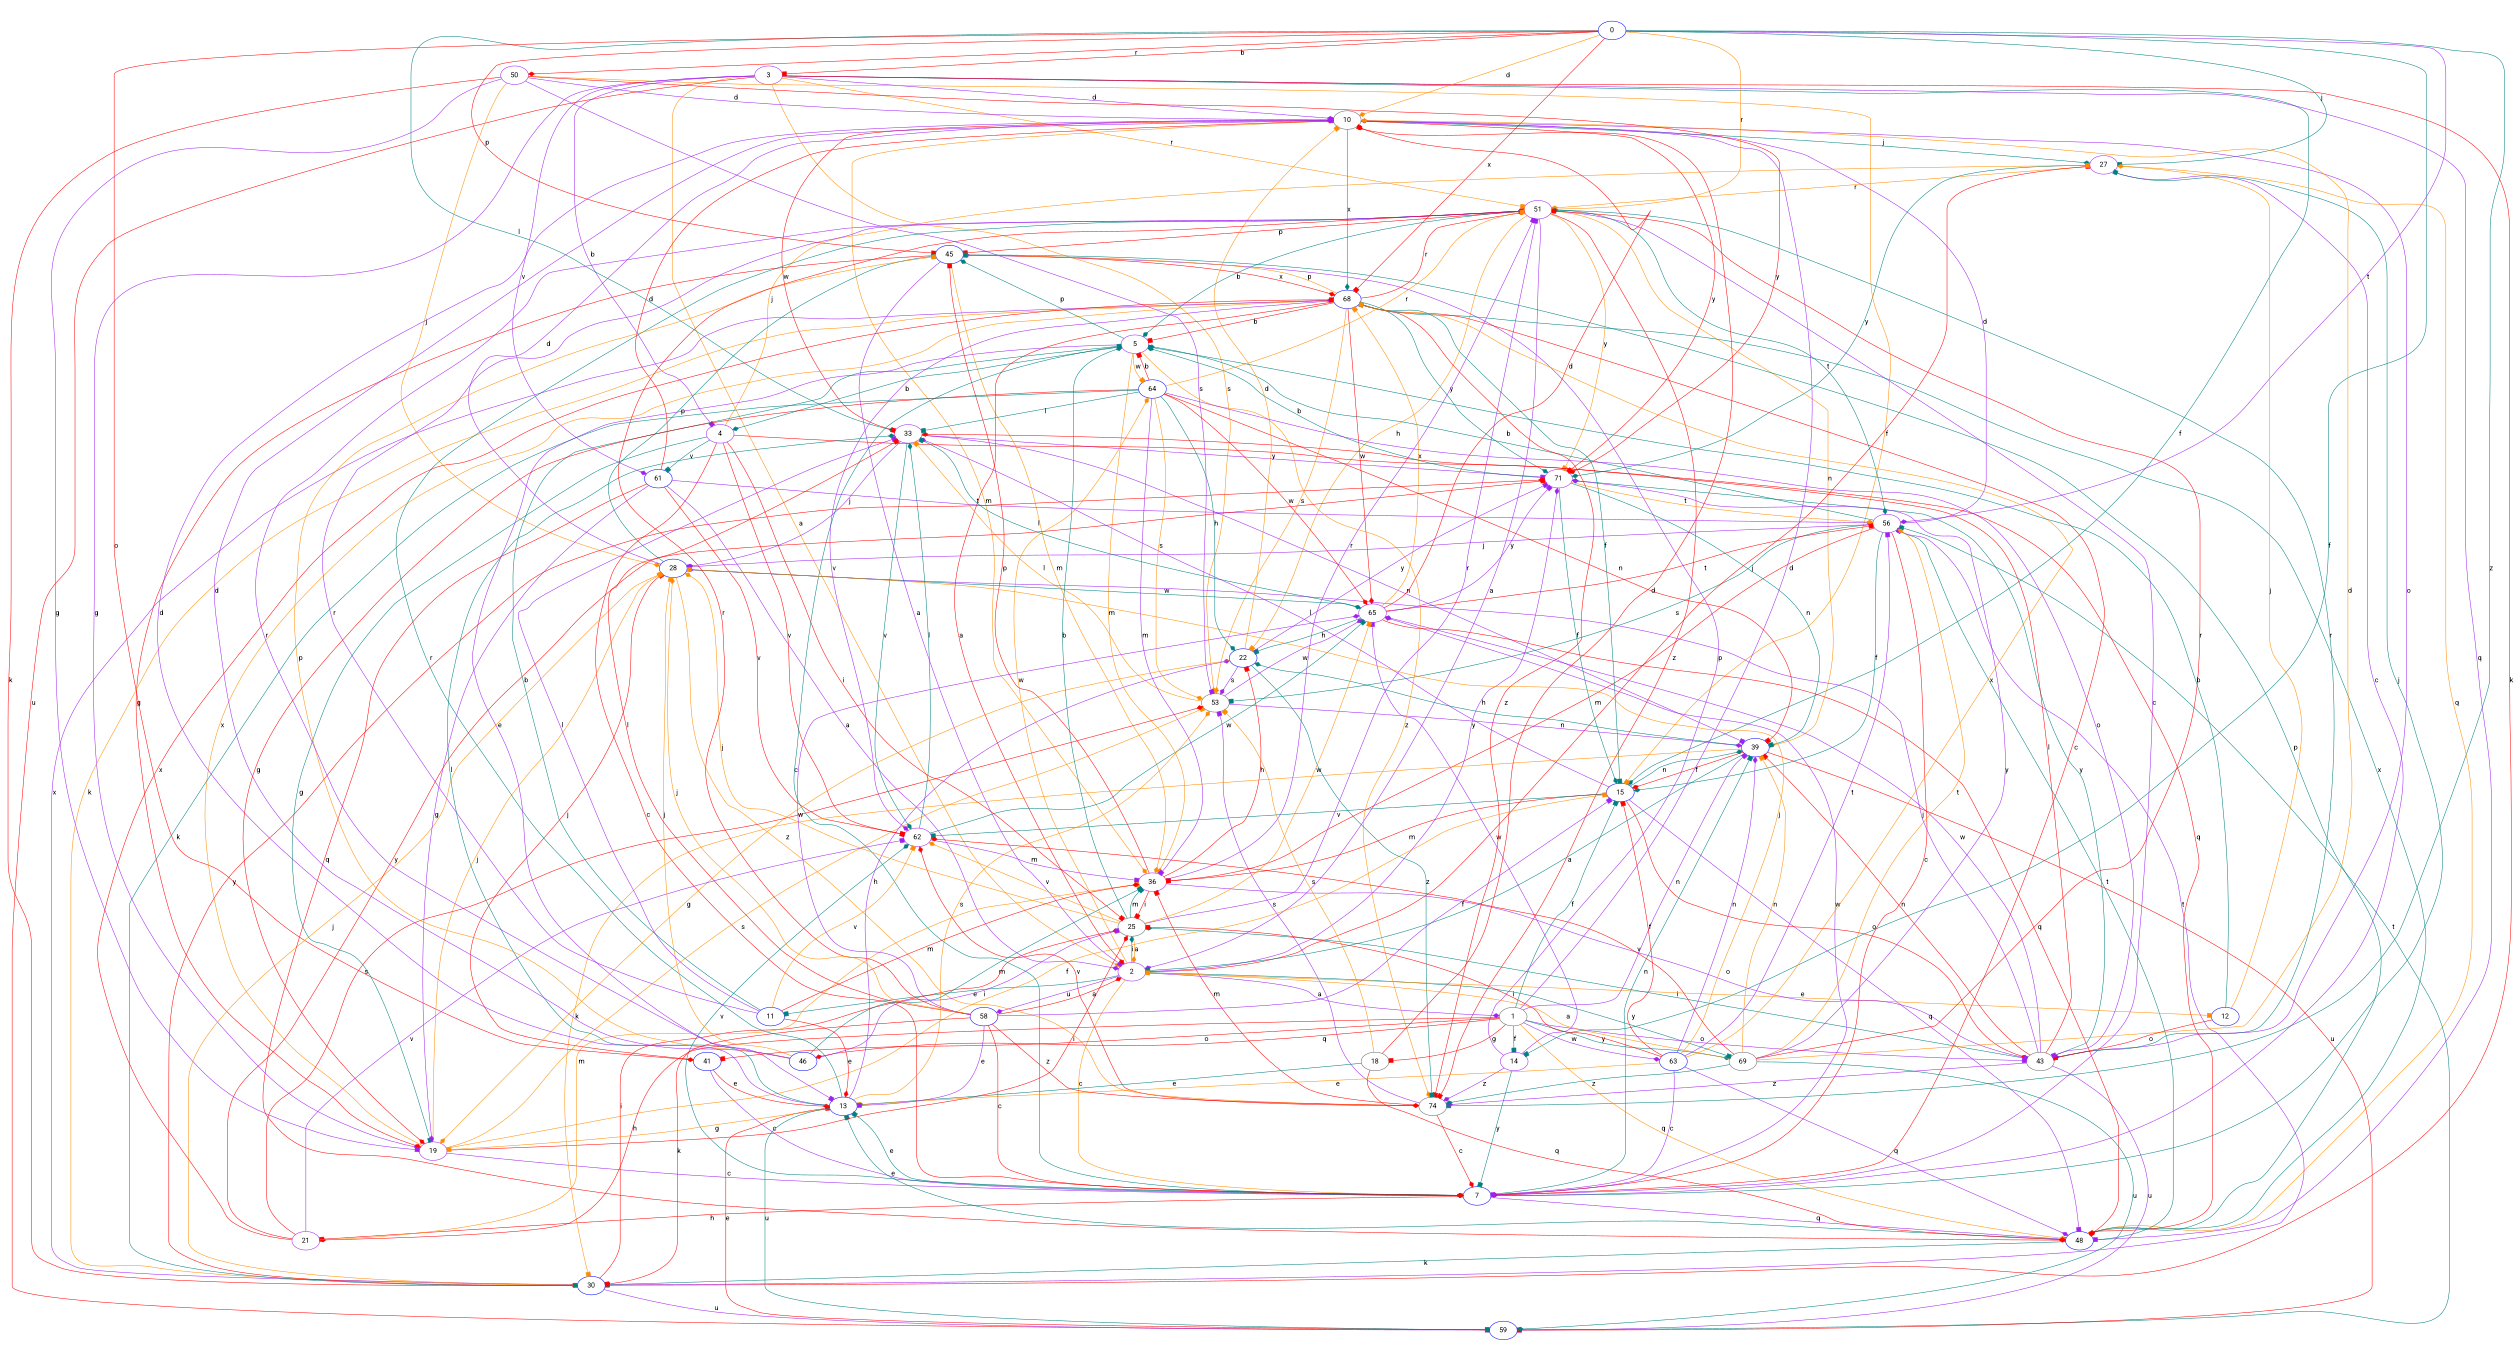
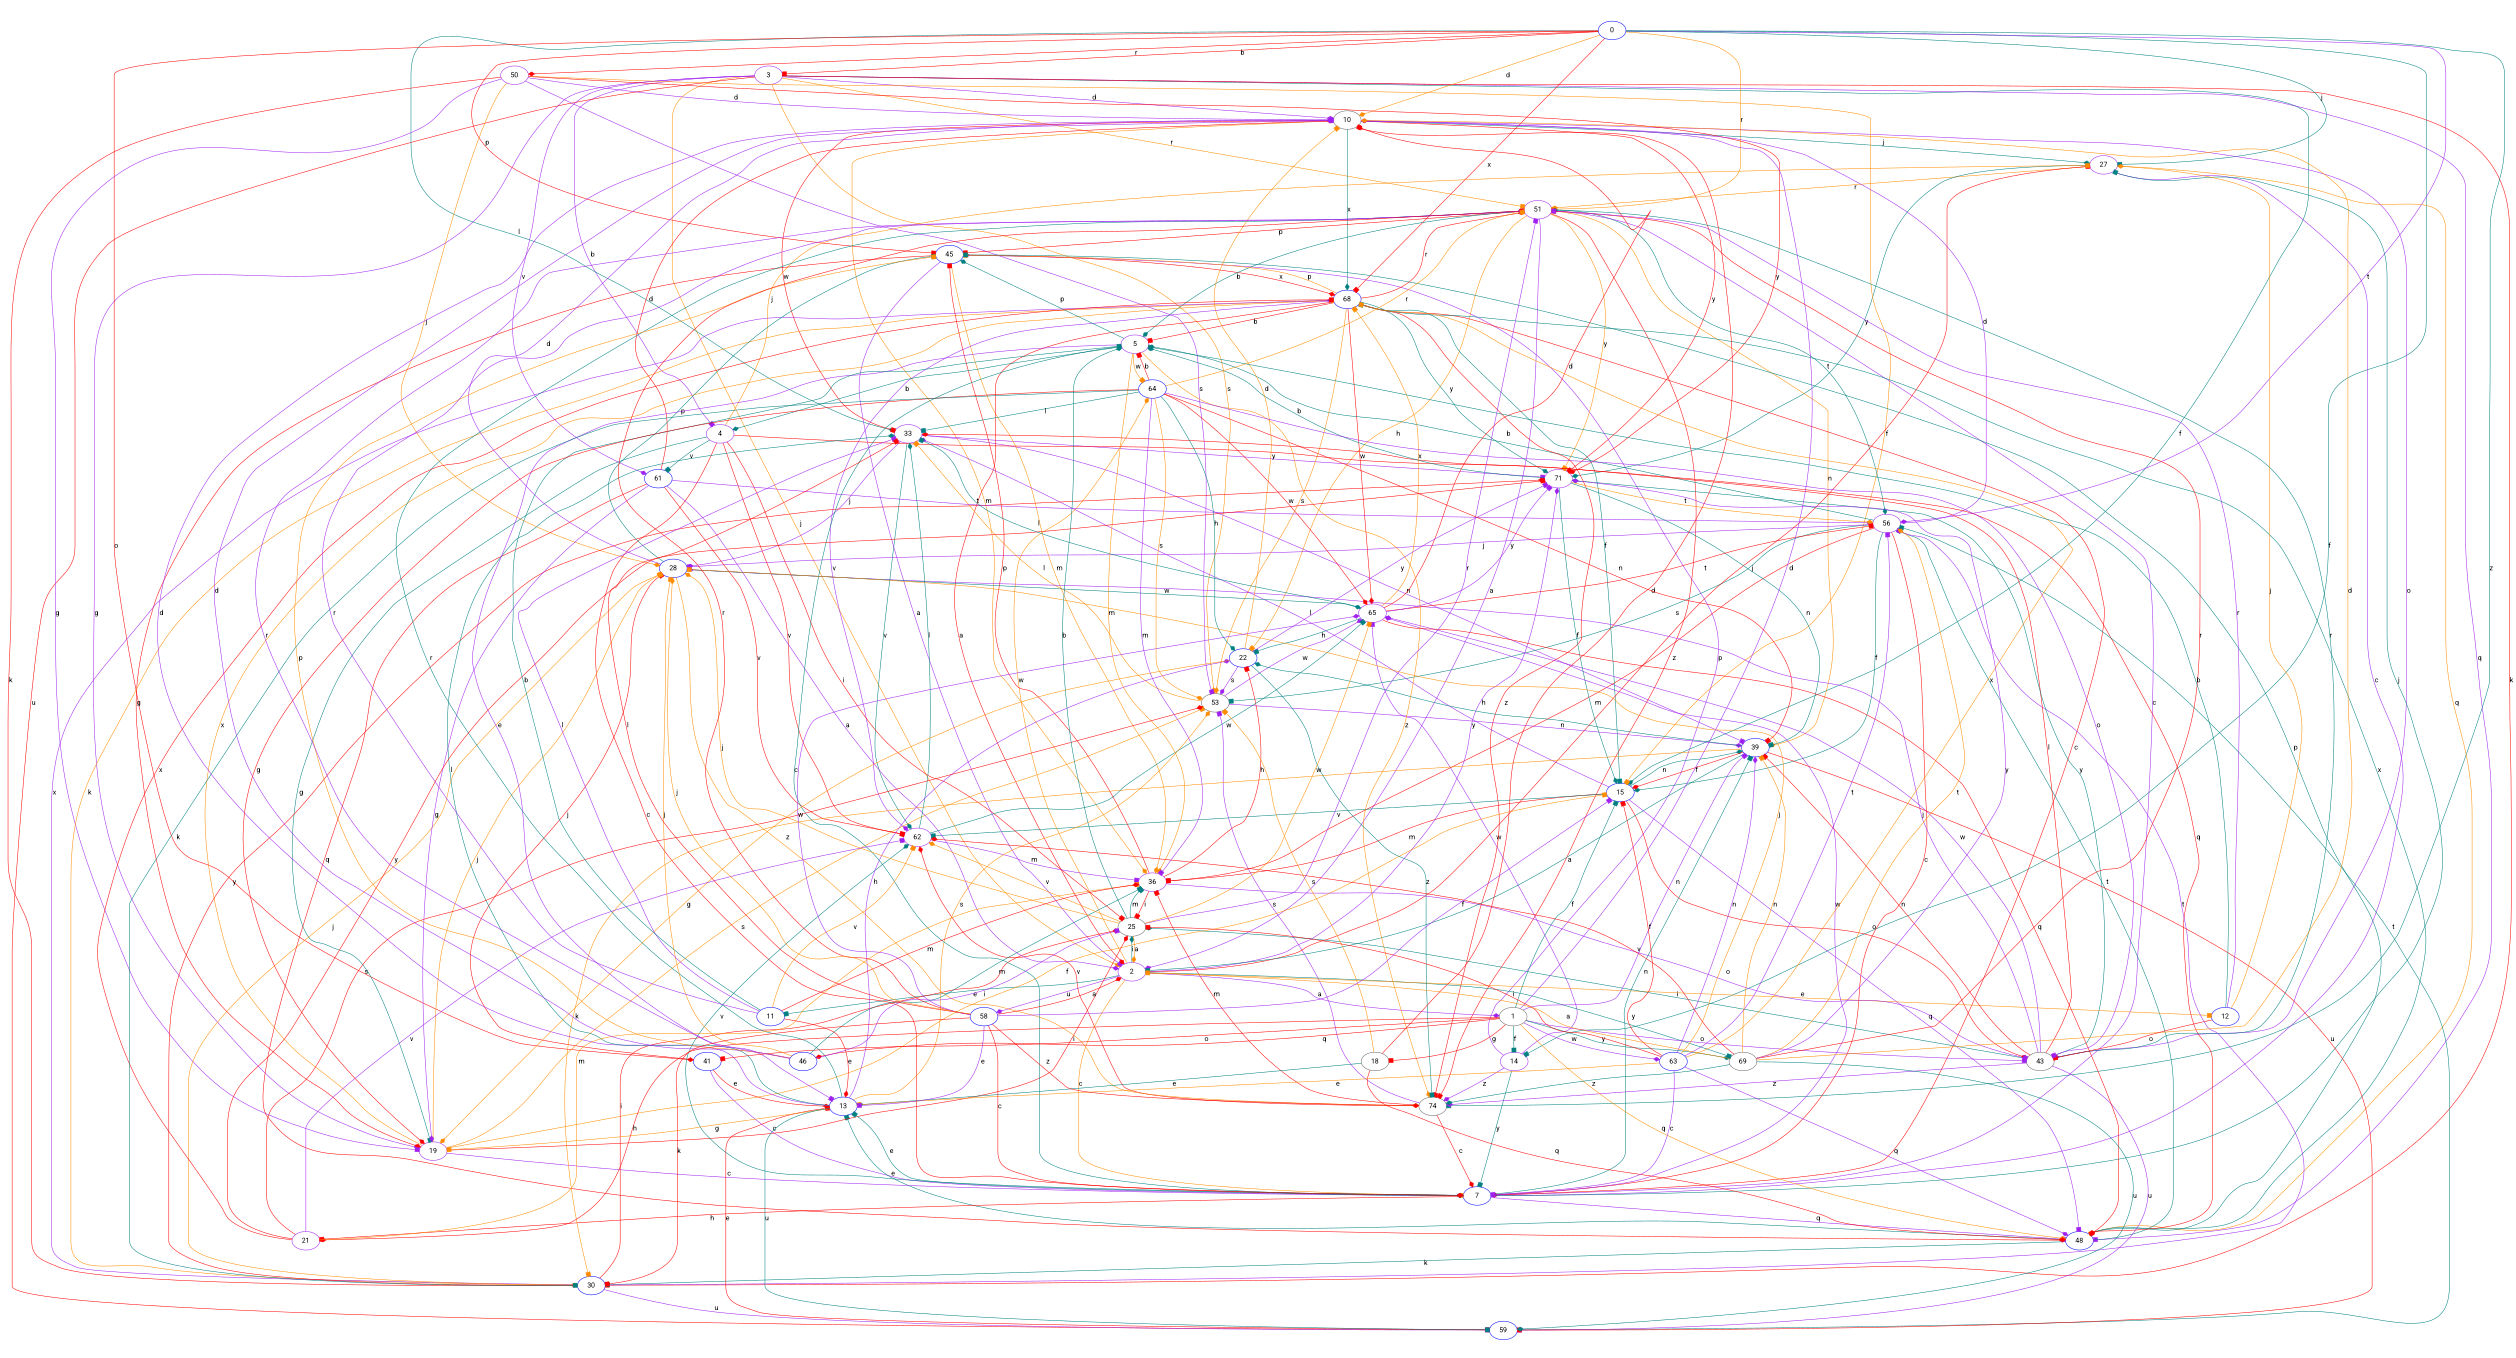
edge "3" -> "2": label "a" -> "j"
edge "36" -> "51": now "12" -> "51"
